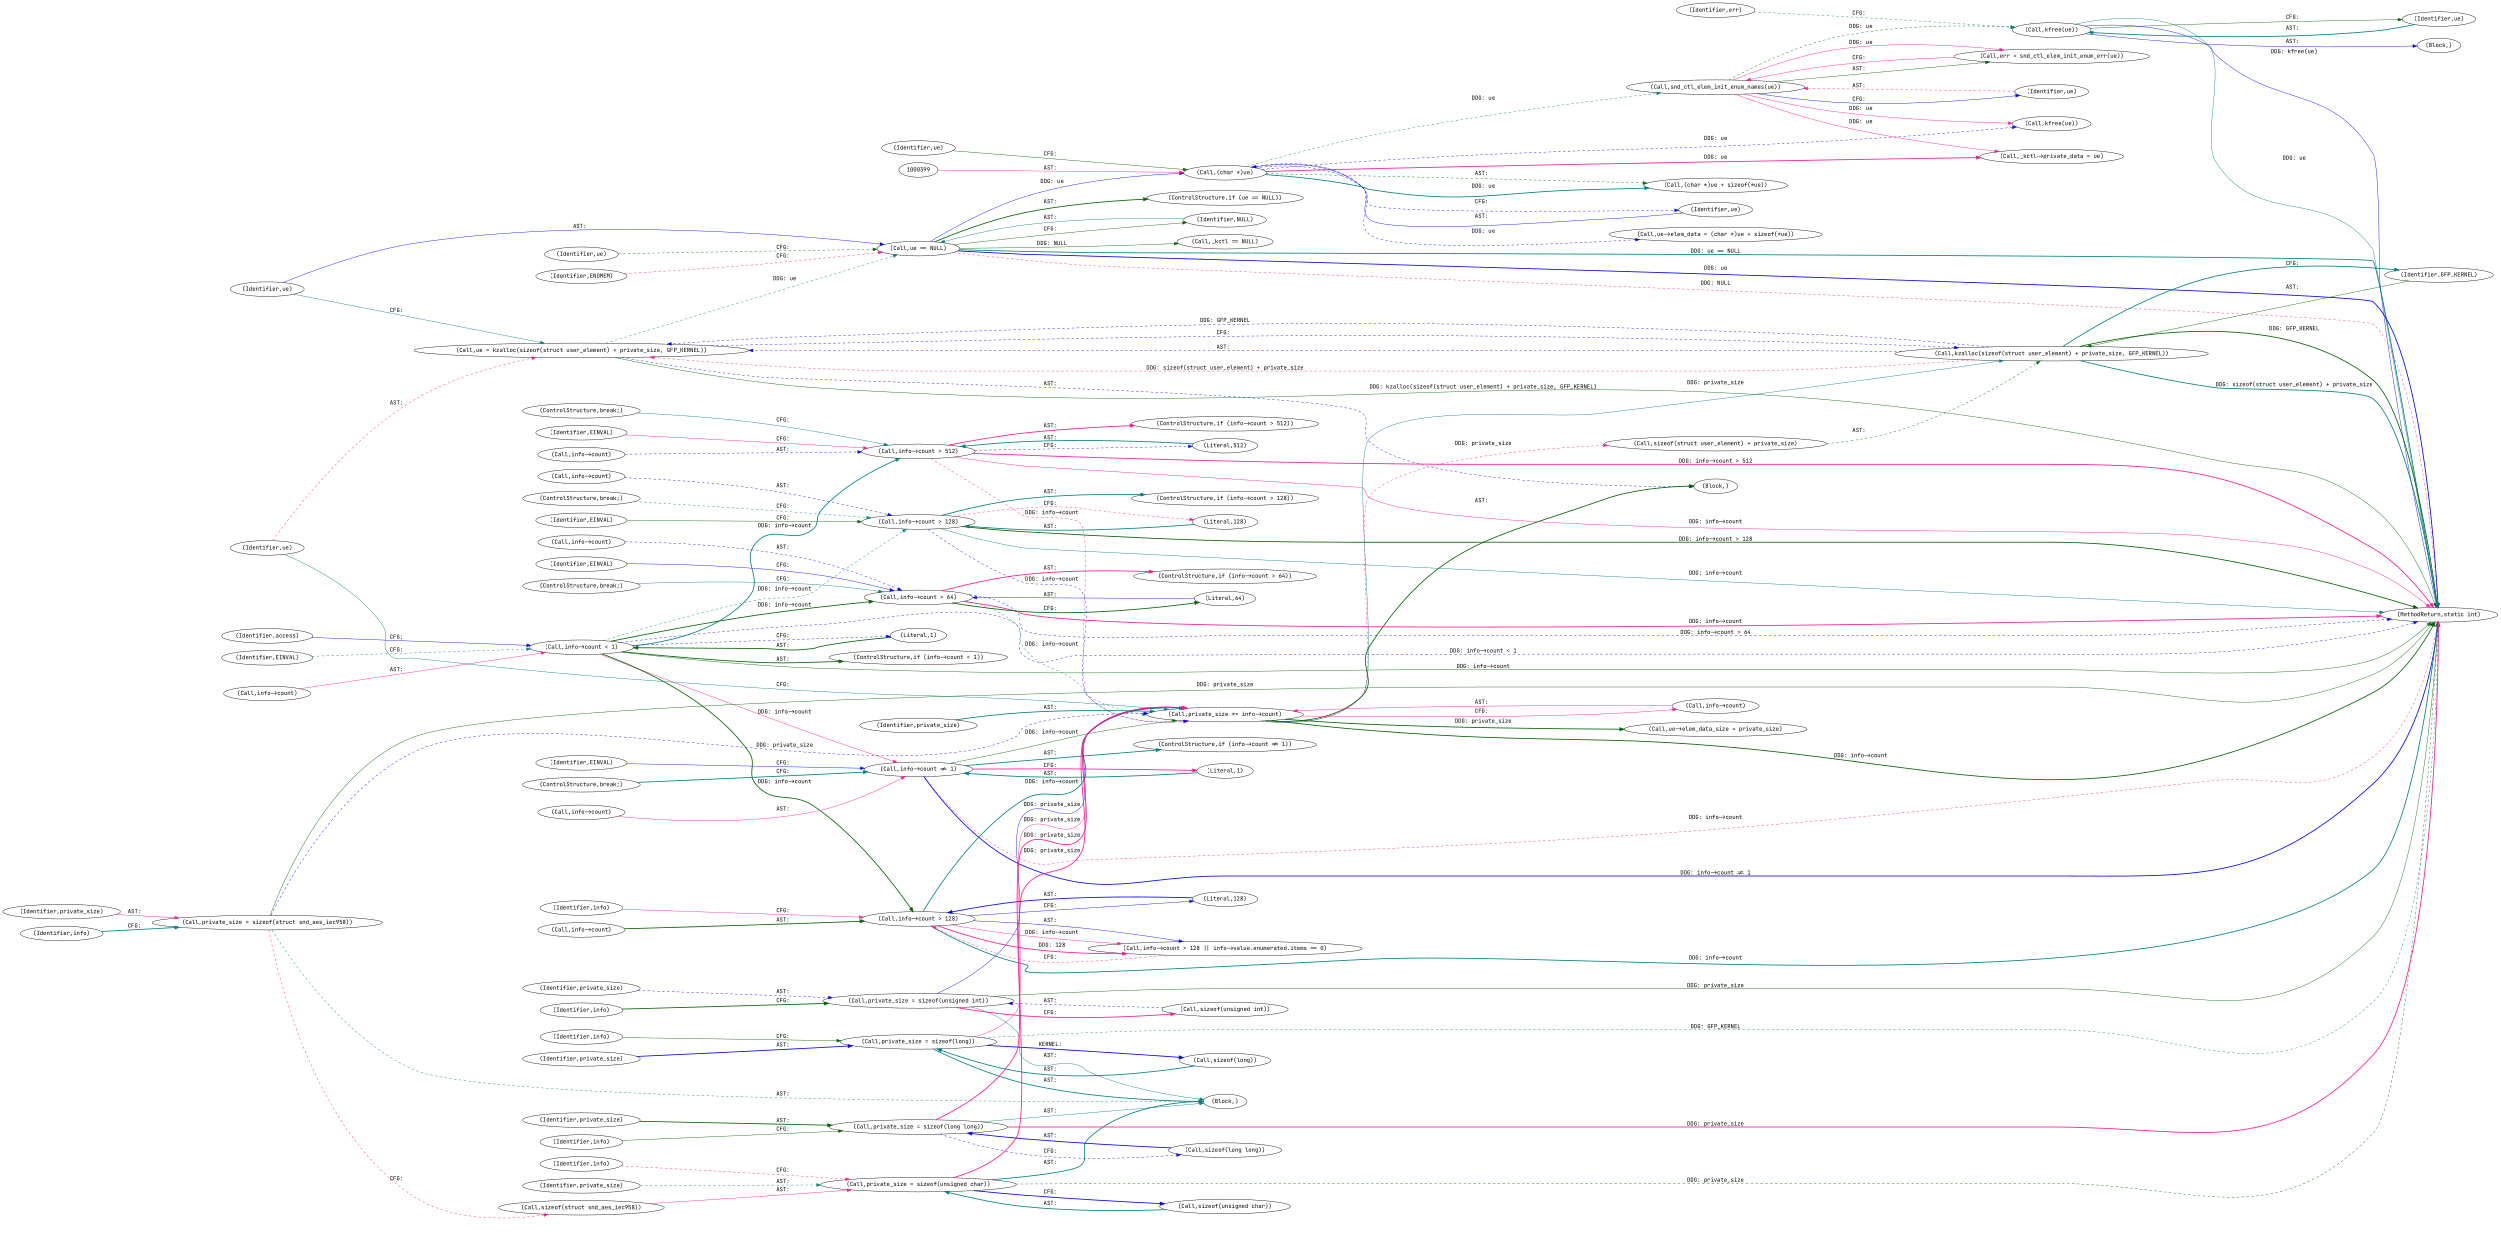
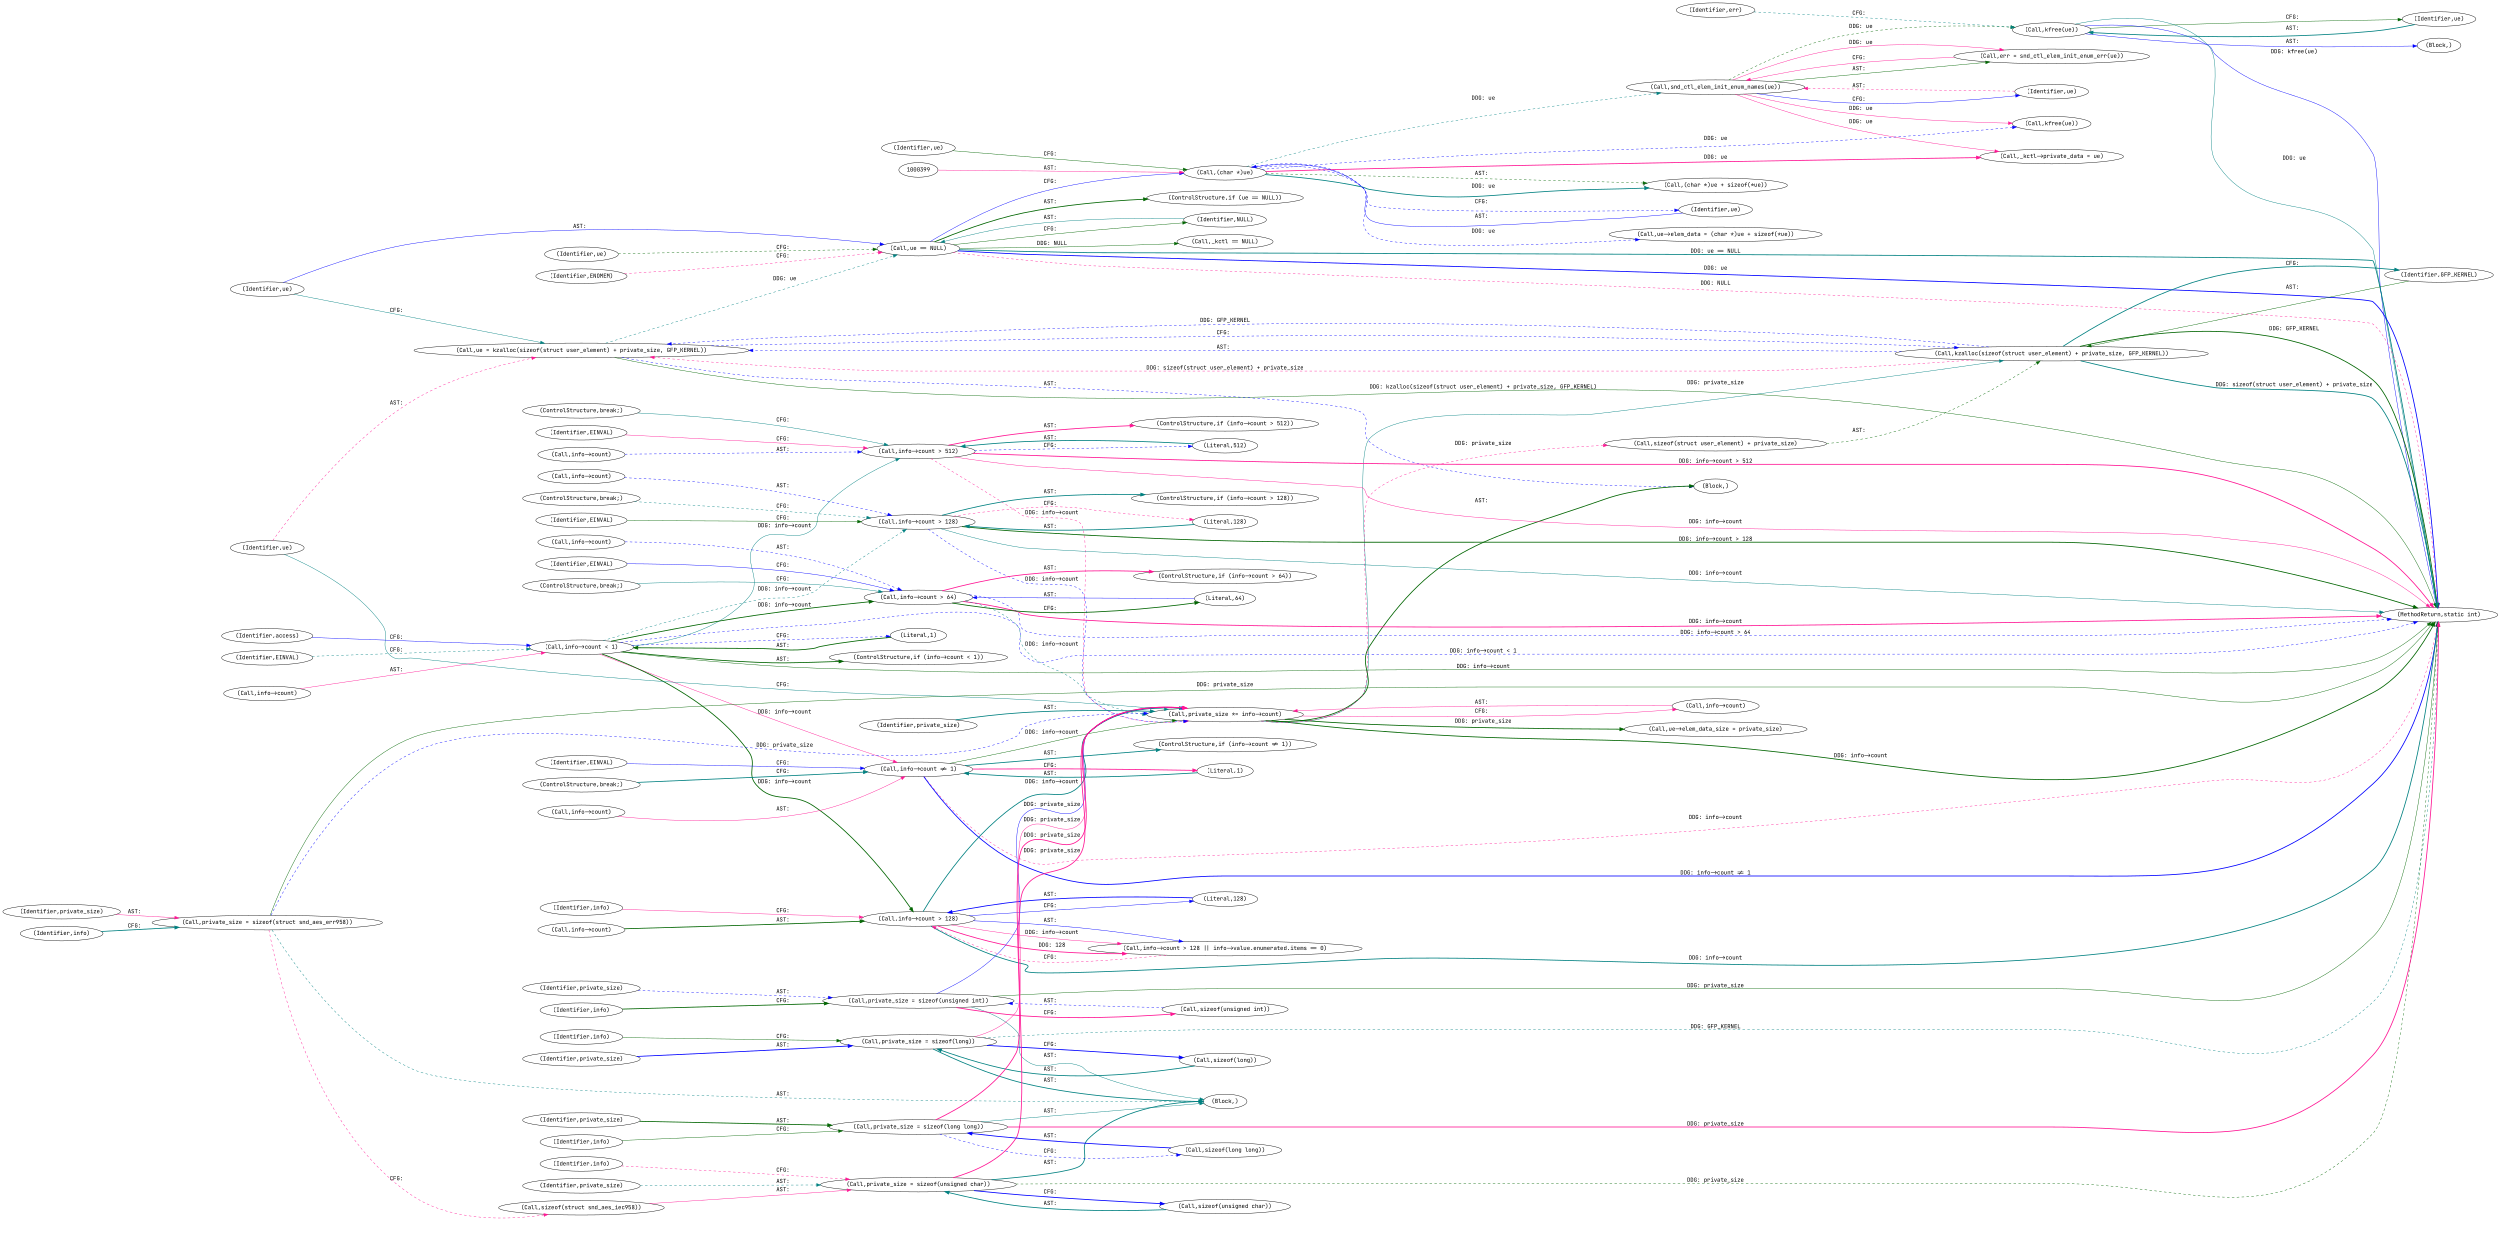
edge "(Call,ue == NULL)" -> "(Call,(char *)ue)": label "DDG: ue" -> "CFG: "
edge "(Call,info->count < 1)" -> "(Call,info->count > 512)": style bold -> solid
node "(Call,private_size = sizeof(struct snd_aes_iec958))": label "(Call,private_size = sizeof(struct snd_aes_iec958))" -> "(Call,private_size = sizeof(struct snd_aes_err958))"
edge "(Call,private_size = sizeof(long))" -> "(Call,sizeof(long))": label "KERNEL: " -> "CFG: "
